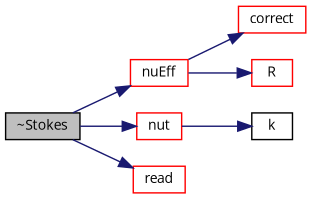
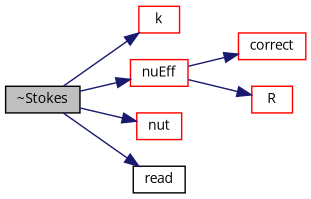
edge "nut" -> "k": now "~Stokes" -> "k"
node "k": color black -> red
node "read": color red -> black
